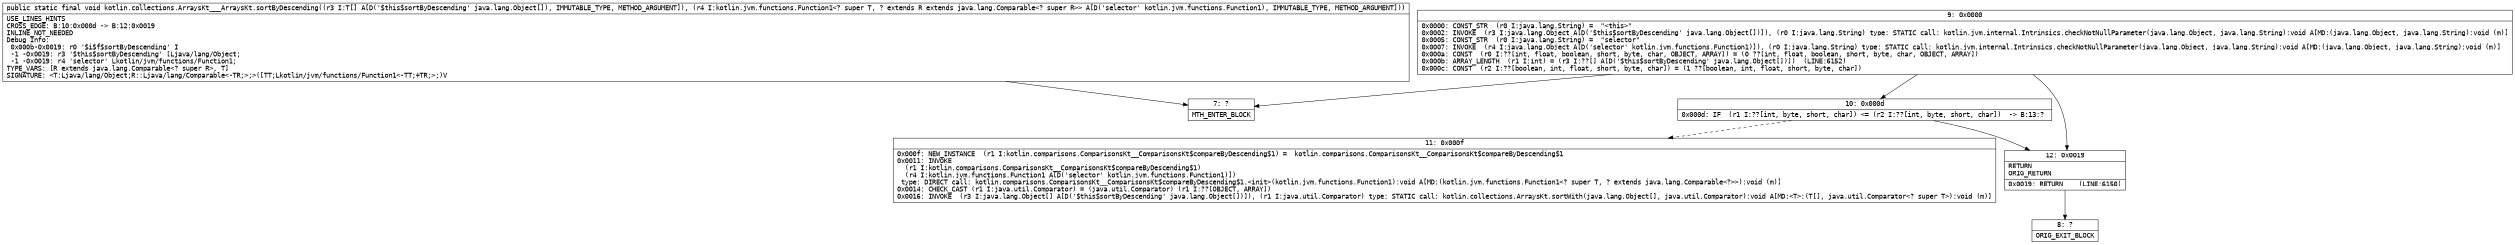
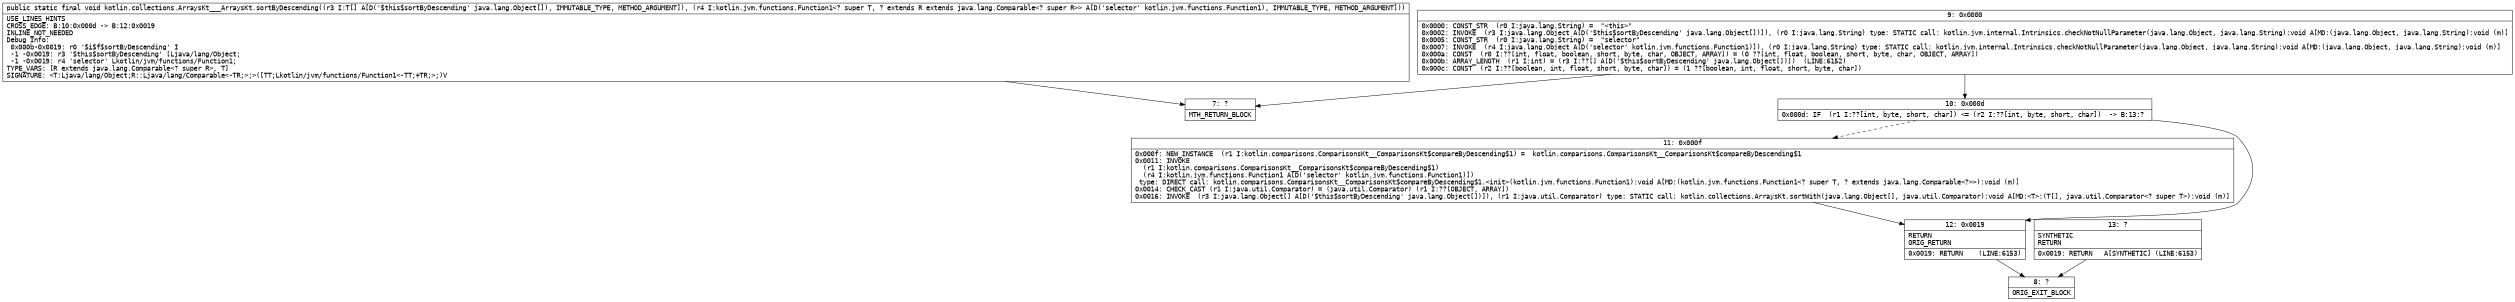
edge "9: 0x0000" -> "12: 0x0019": now "11: 0x000f" -> "12: 0x0019"
node "7: ?": text "MTH_ENTER_BLOCK" -> "MTH_RETURN_BLOCK"
node "12: 0x0019": text "0x0019: RETURN    (LINE:6150)" -> "0x0019: RETURN    (LINE:6153)"
node "13: ?": added
